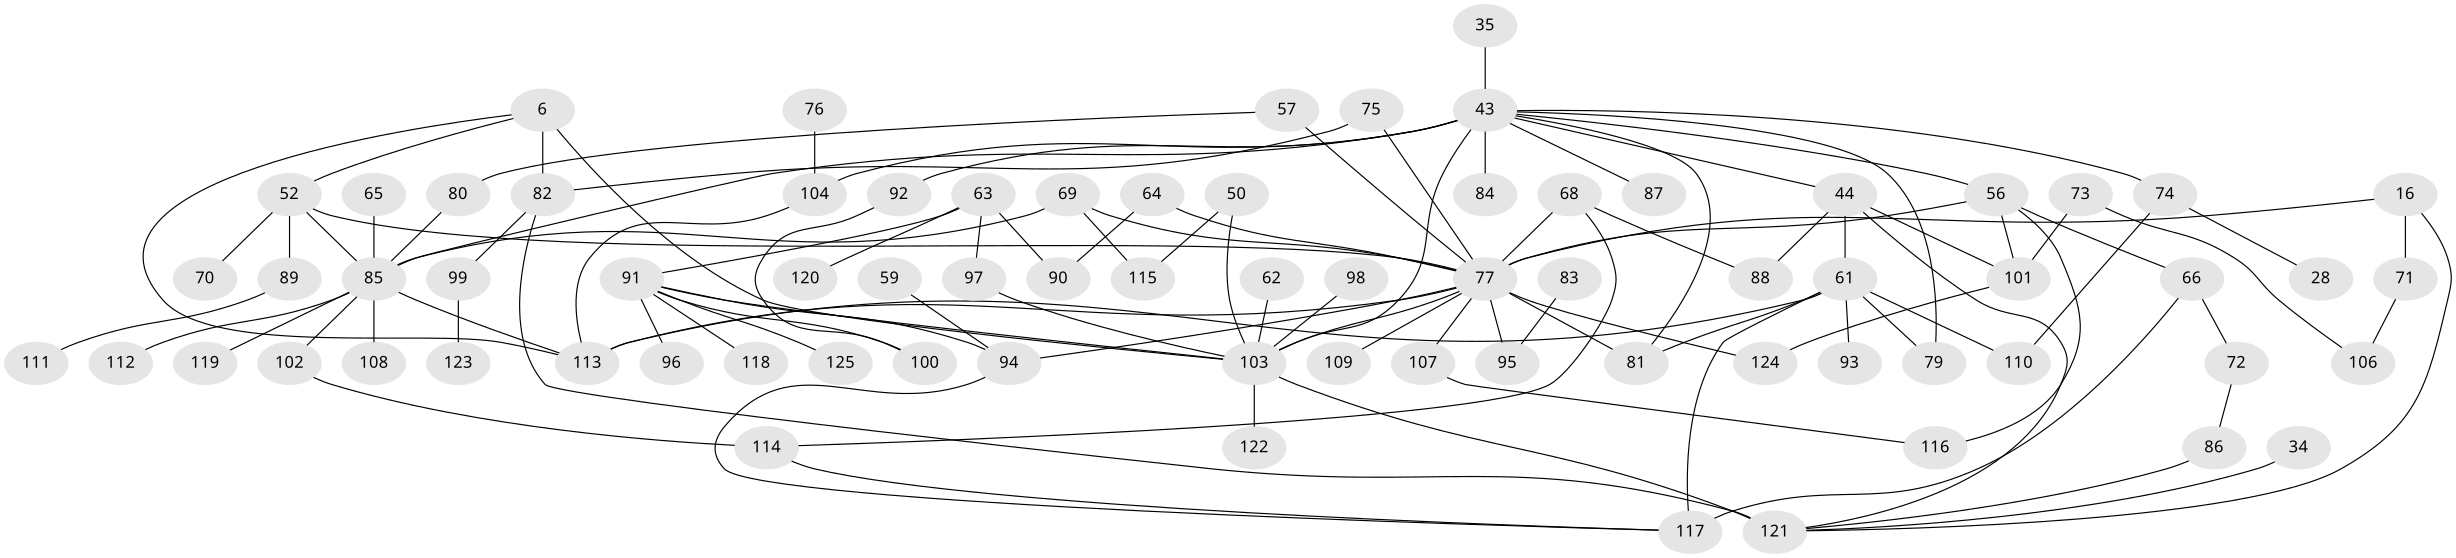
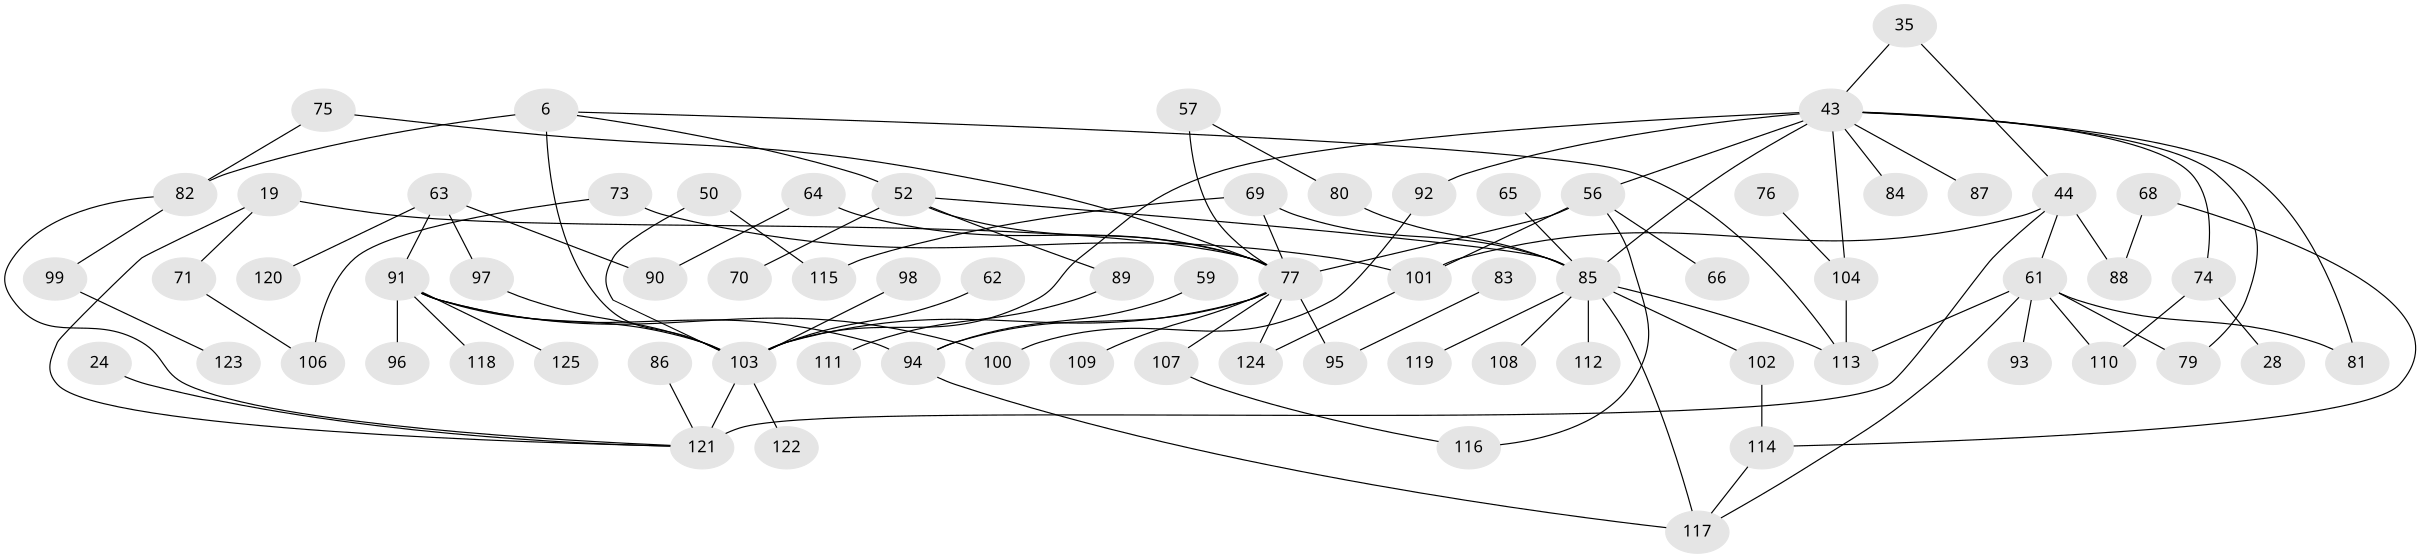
edge "43" -- "44": now "35" -- "44"
node "16": label "16" -> "19"
edge "68" -- "77": removed
edge "77" -- "113": removed
edge "77" -- "81": removed
node "72": removed
node "34": label "34" -> "24"
edge "66" -- "117": now "85" -- "117"
